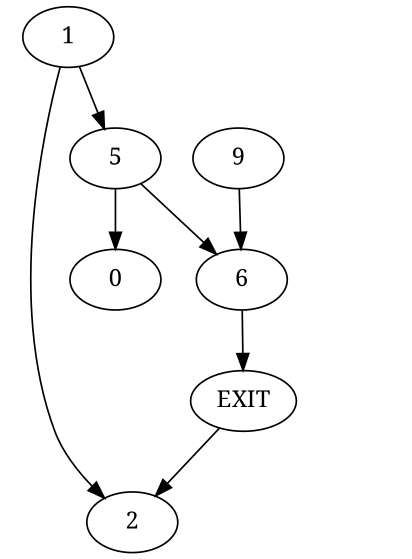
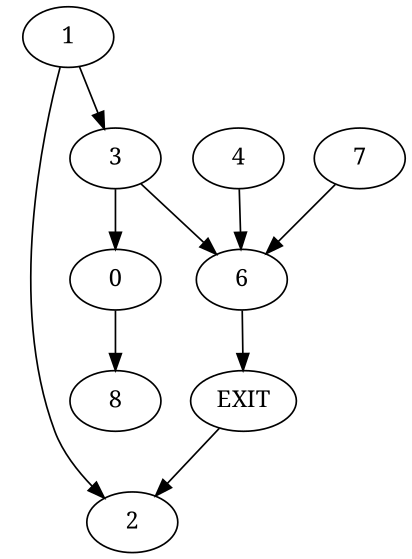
node "5": label "5" -> "3"
node "9": label "9" -> "4"
node "7": added
node "8": added
